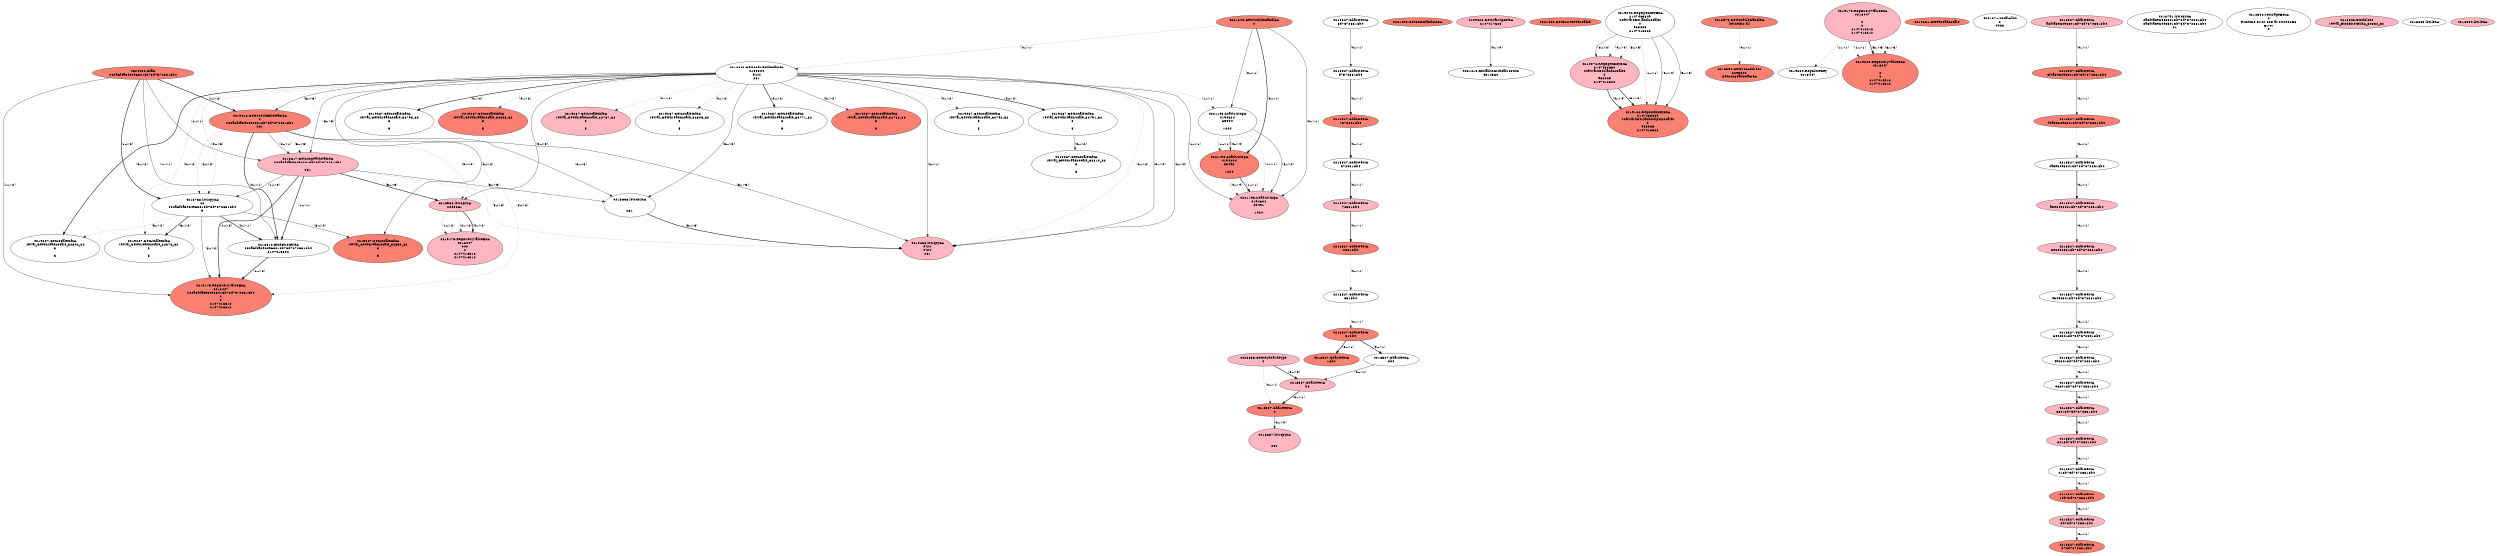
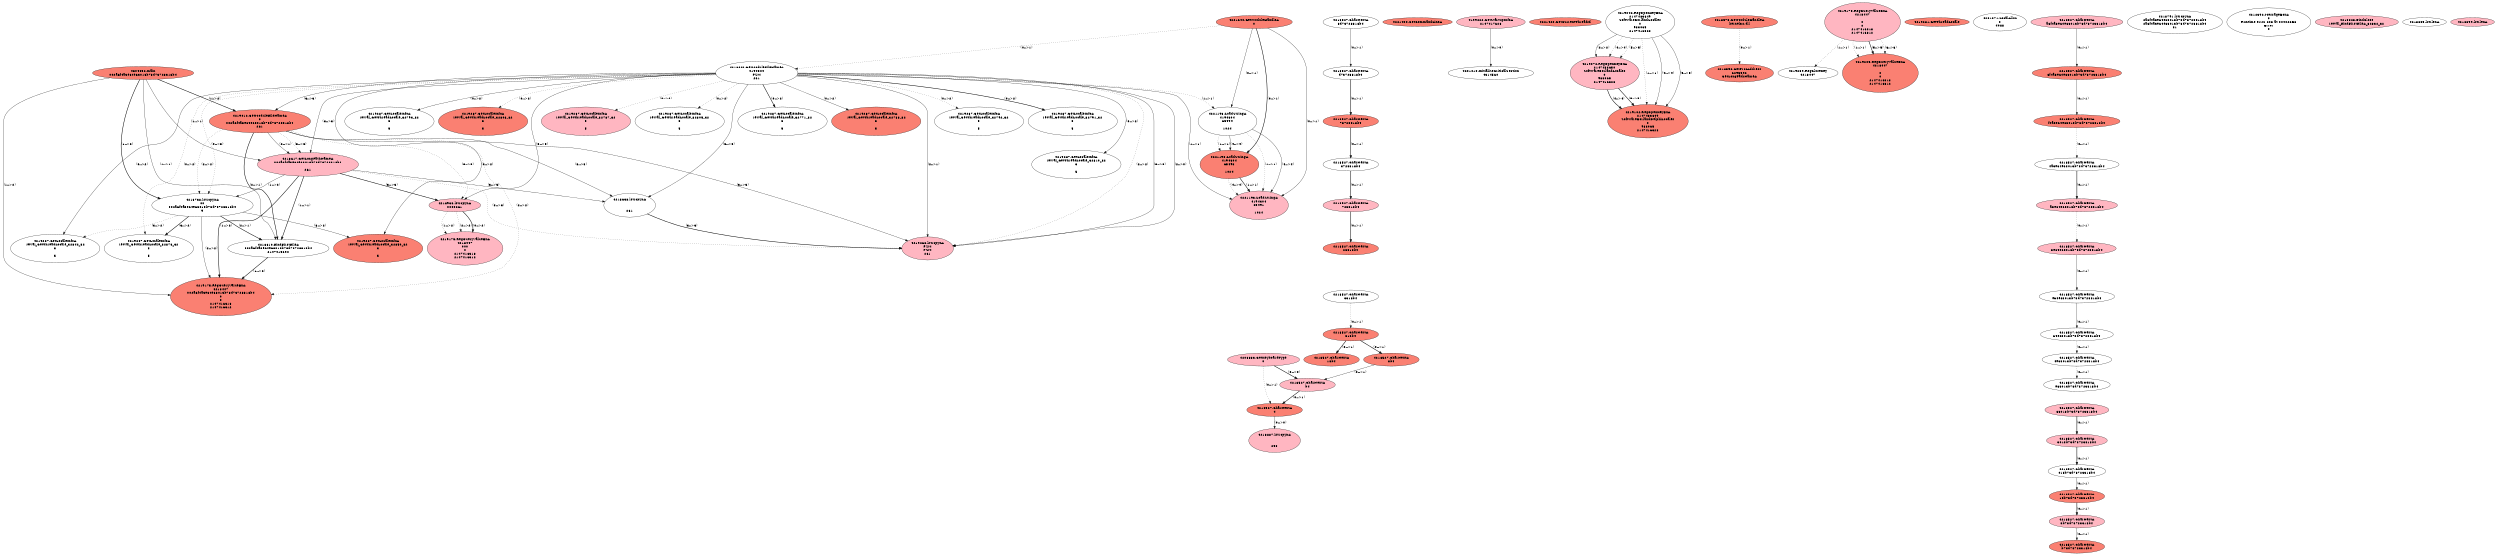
edge "4218442.GetModuleFileNameA 4194304 PZM 261" -> "4219287.GetLocaleInfoA retval_GetThreadLocale_32793_32 3 5": style bold -> solid
edge "4218442.GetModuleFileNameA 4194304 PZM 261" -> "4219287.GetLocaleInfoA retval_GetThreadLocale_32842_32 3 5": style bold -> solid
edge "4219287.GetLocaleInfoA retval_GetThreadLocale_32791_32 3 5" -> "4219287.GetLocaleInfoA retval_GetThreadLocale_32810_32 3 5": now "4218442.GetModuleFileNameA 4194304 PZM 261" -> "4219287.GetLocaleInfoA retval_GetThreadLocale_32810_32 3 5"
edge "4218527.CharNextA a3e64e63013b73d73723318b4" -> "4218527.CharNextA 3e64e63013b73d73723318b4": style solid -> dotted
edge "4218527.CharNextA 23318b4" -> "4218527.CharNextA 3318b4": removed, label "(0-->1)"
node "4218527.CharNextA 8b4": fillcolor white -> salmon
edge "4218527.CharNextA e63013b73d73723318b4" -> "4218527.CharNextA 63013b73d73723318b4": removed, label "(0-->1)"
